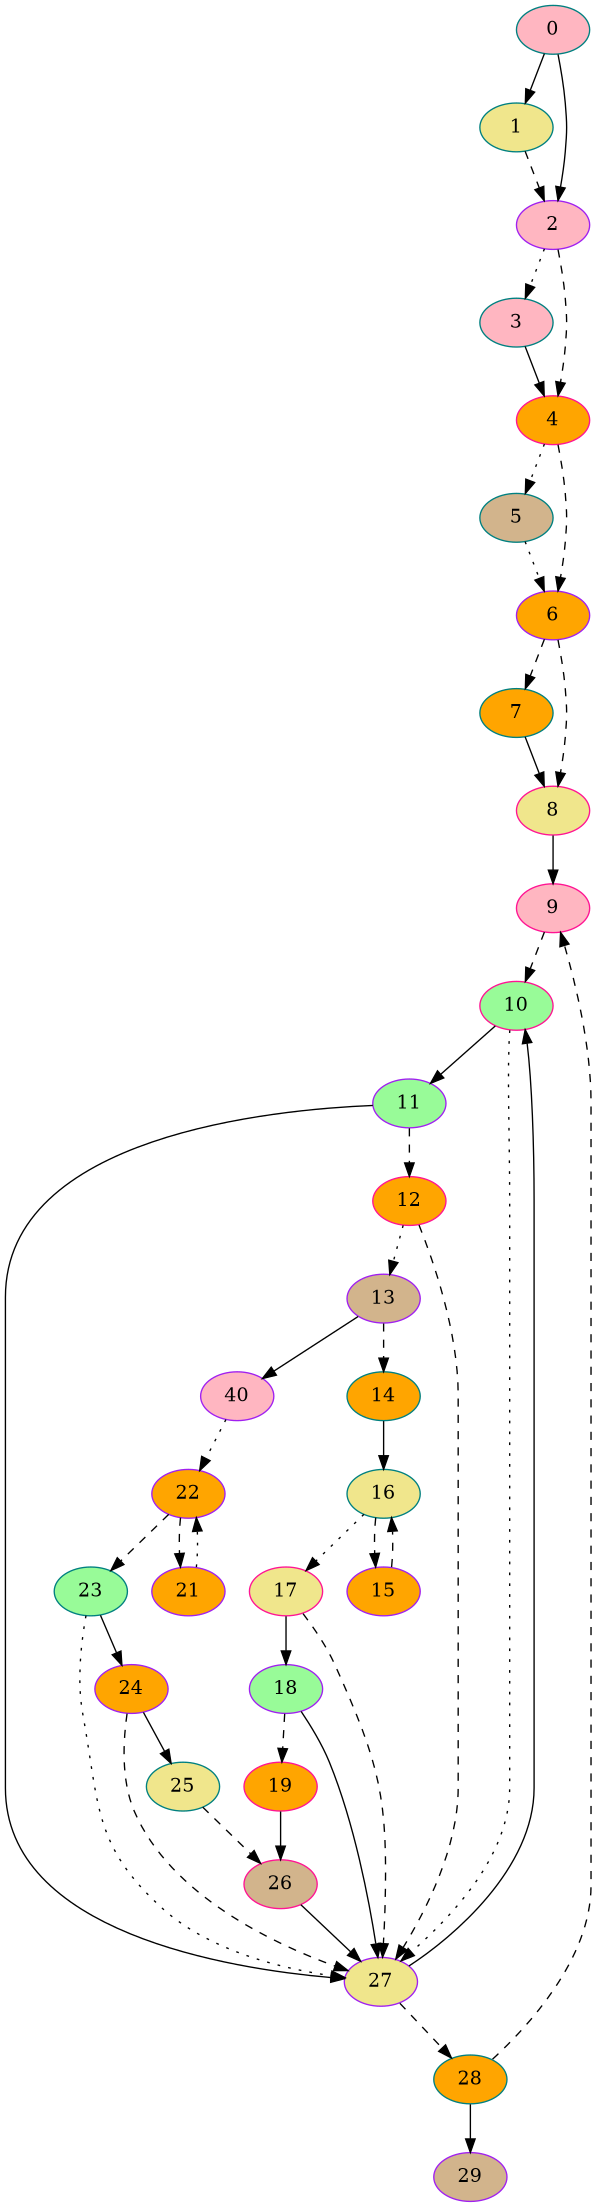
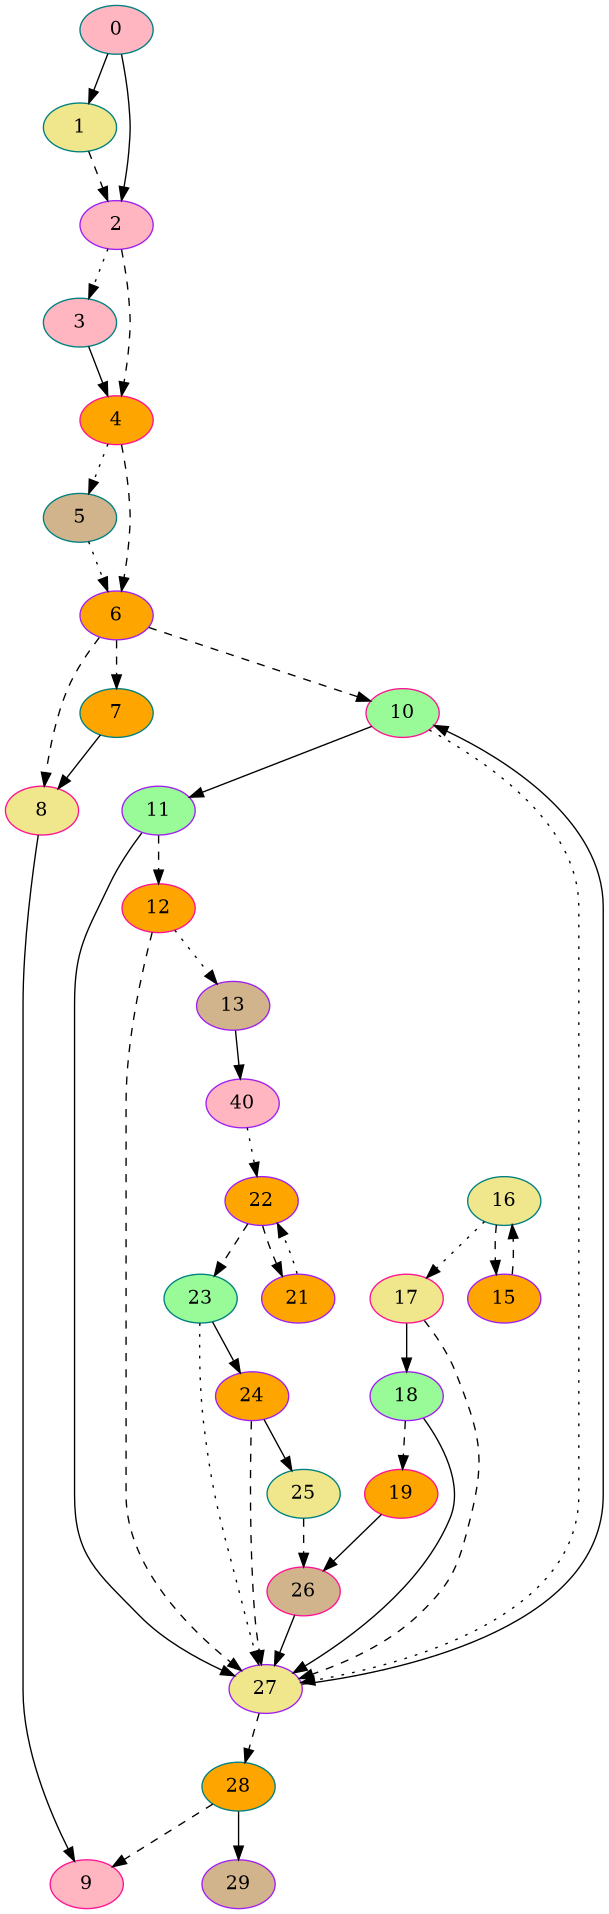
edge "9" -> "10": now "6" -> "10"
node "14": removed
